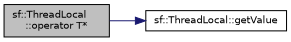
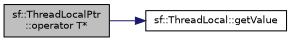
node "sf::ThreadLocal ::operator T*": label "sf::ThreadLocal ::operator T*" -> "sf::ThreadLocalPtr ::operator T*"
